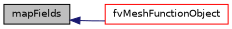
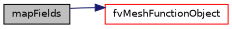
edge "fvMeshFunctionObject" -> "mapFields": reversed
